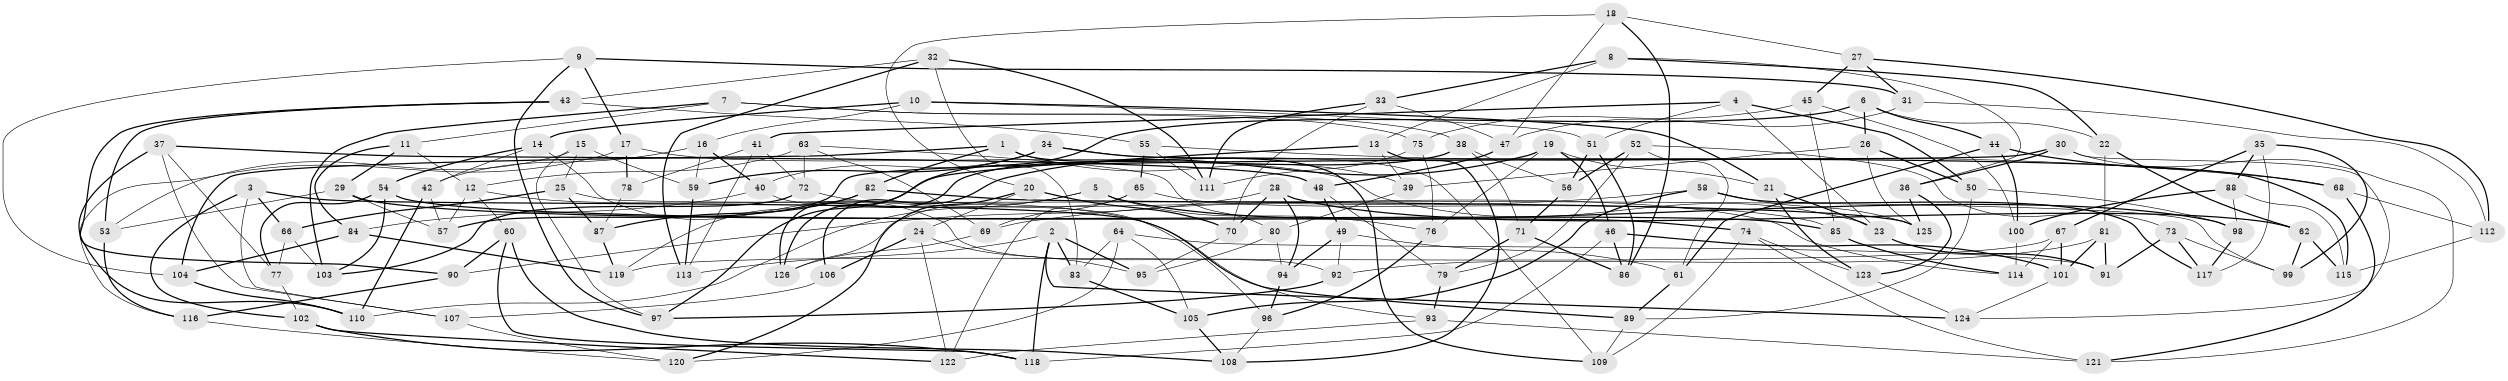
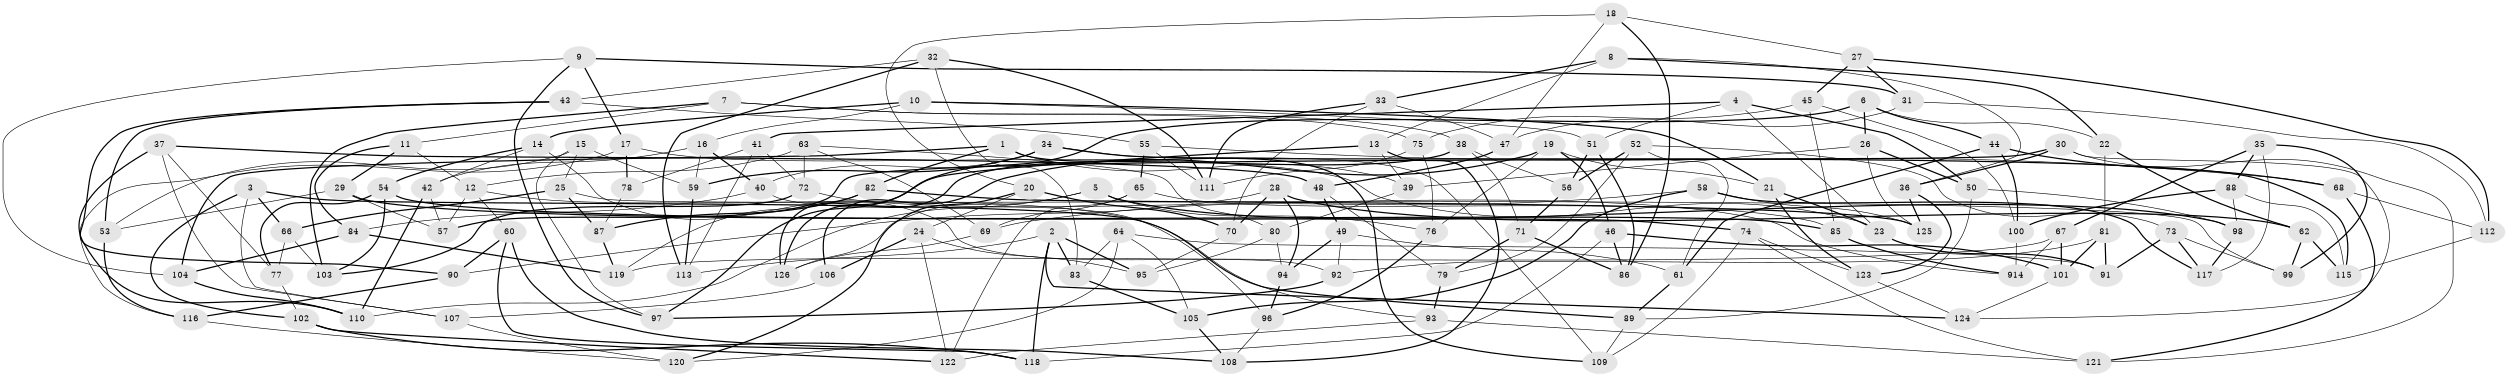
node "114": label "114" -> "914"
